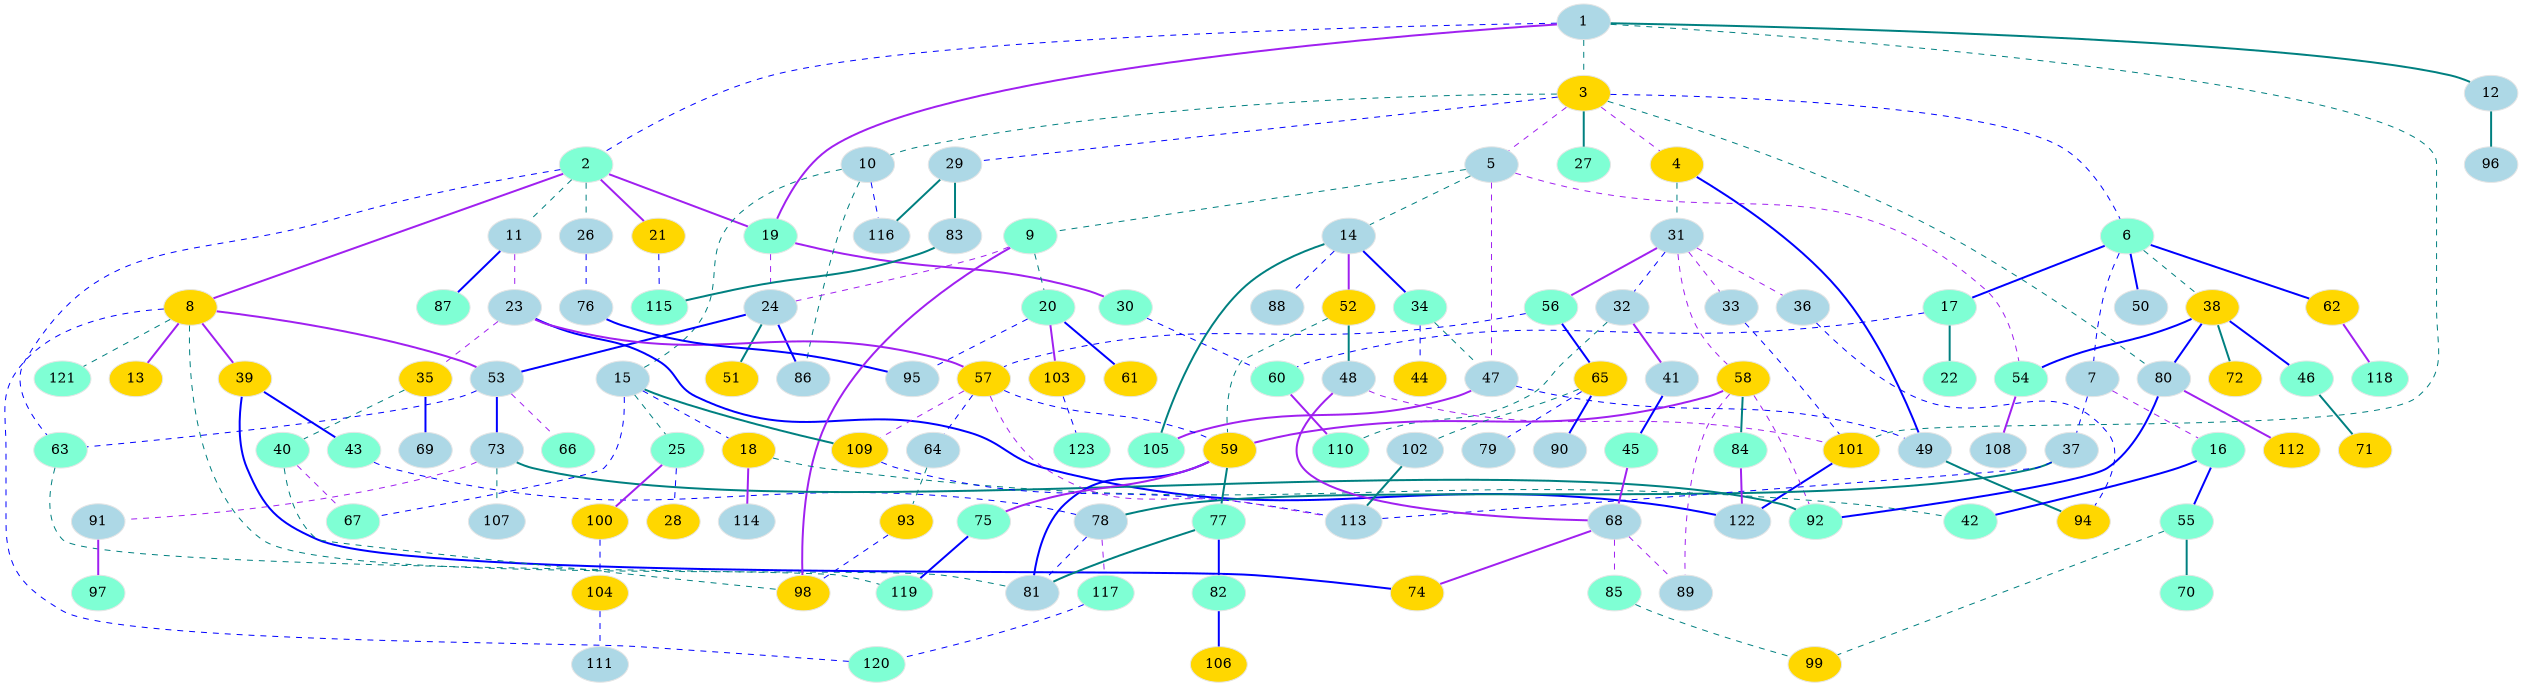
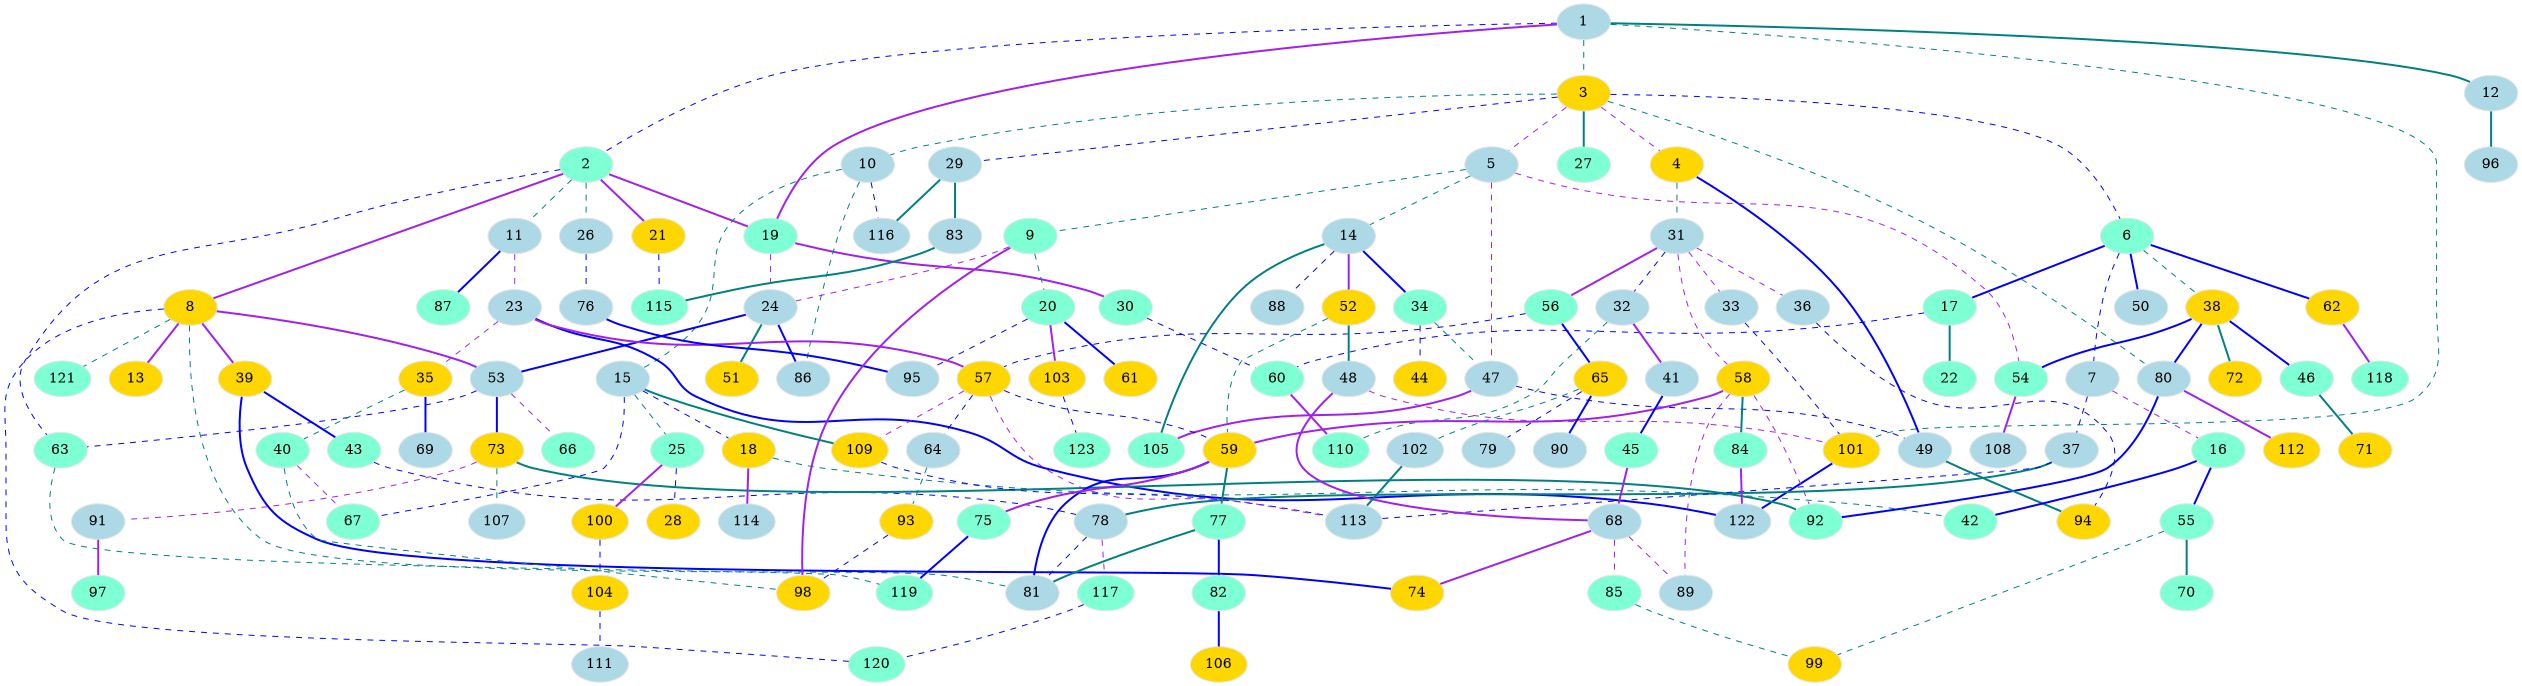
node "73": fillcolor lightblue -> gold
